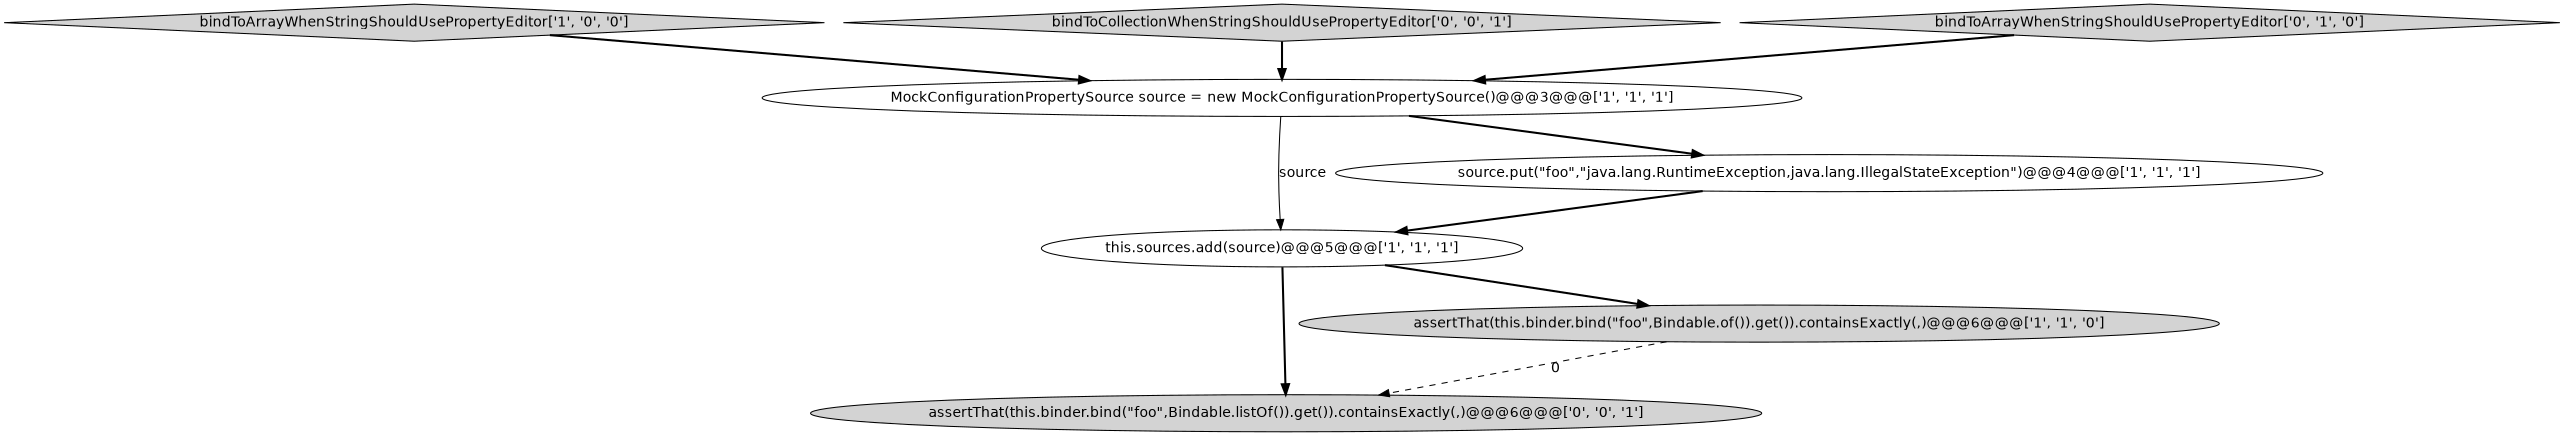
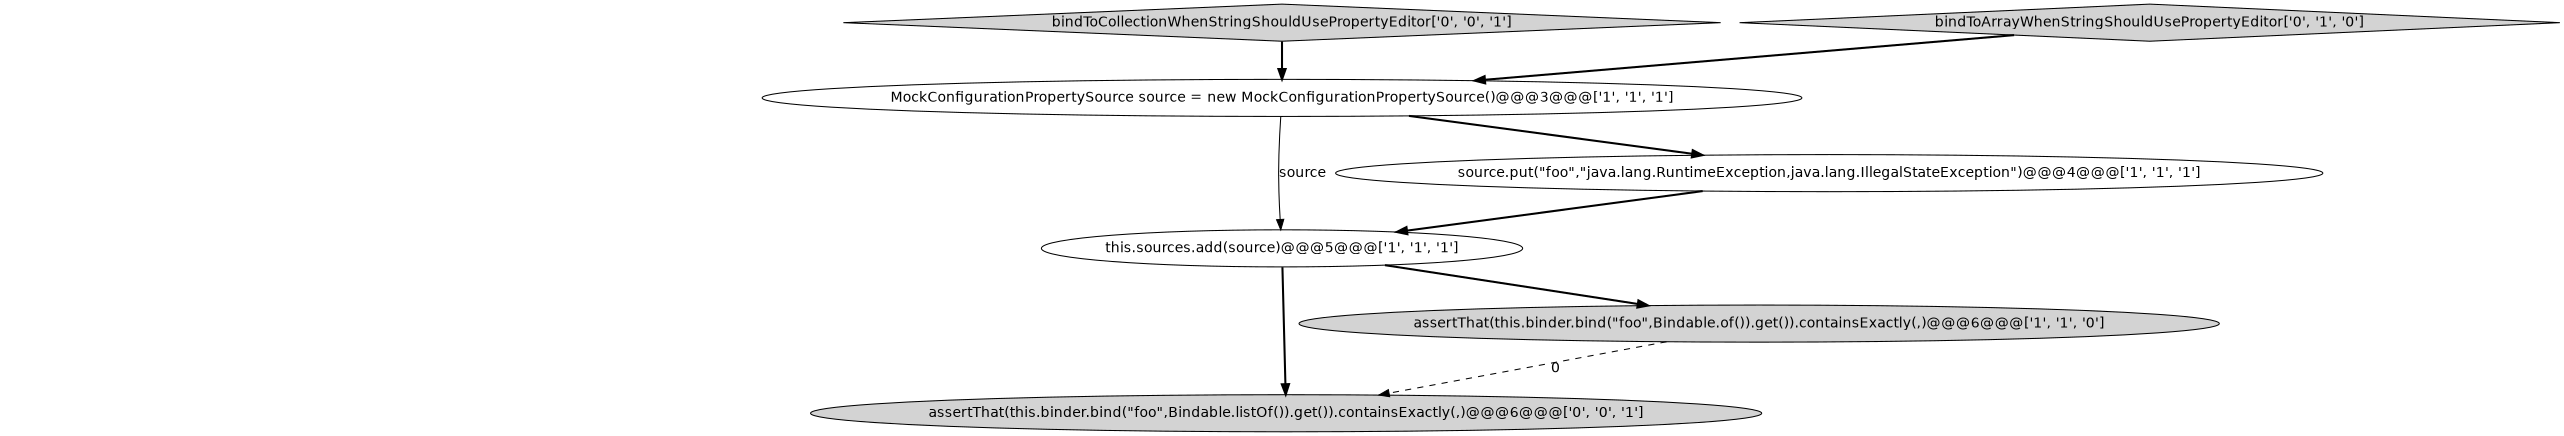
node "bindToArrayWhenStringShouldUsePropertyEditor['1', '0', '0']": removed
